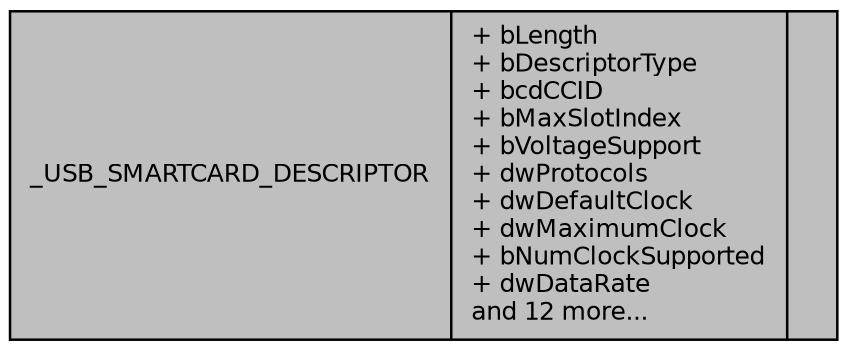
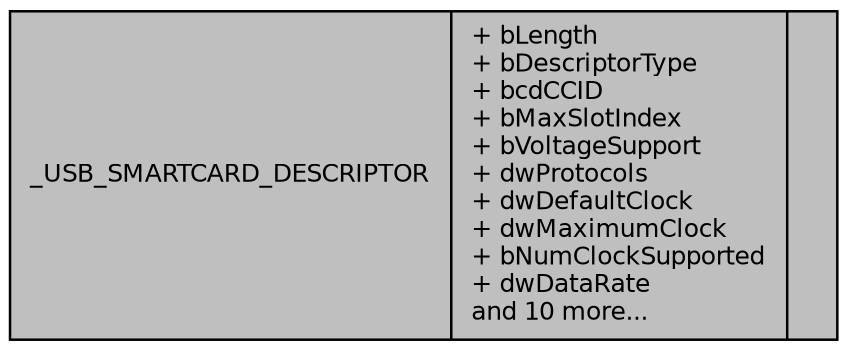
node "_USB_SMARTCARD_DESCRIPTOR": text "and 12 more..." -> "and 10 more..."
